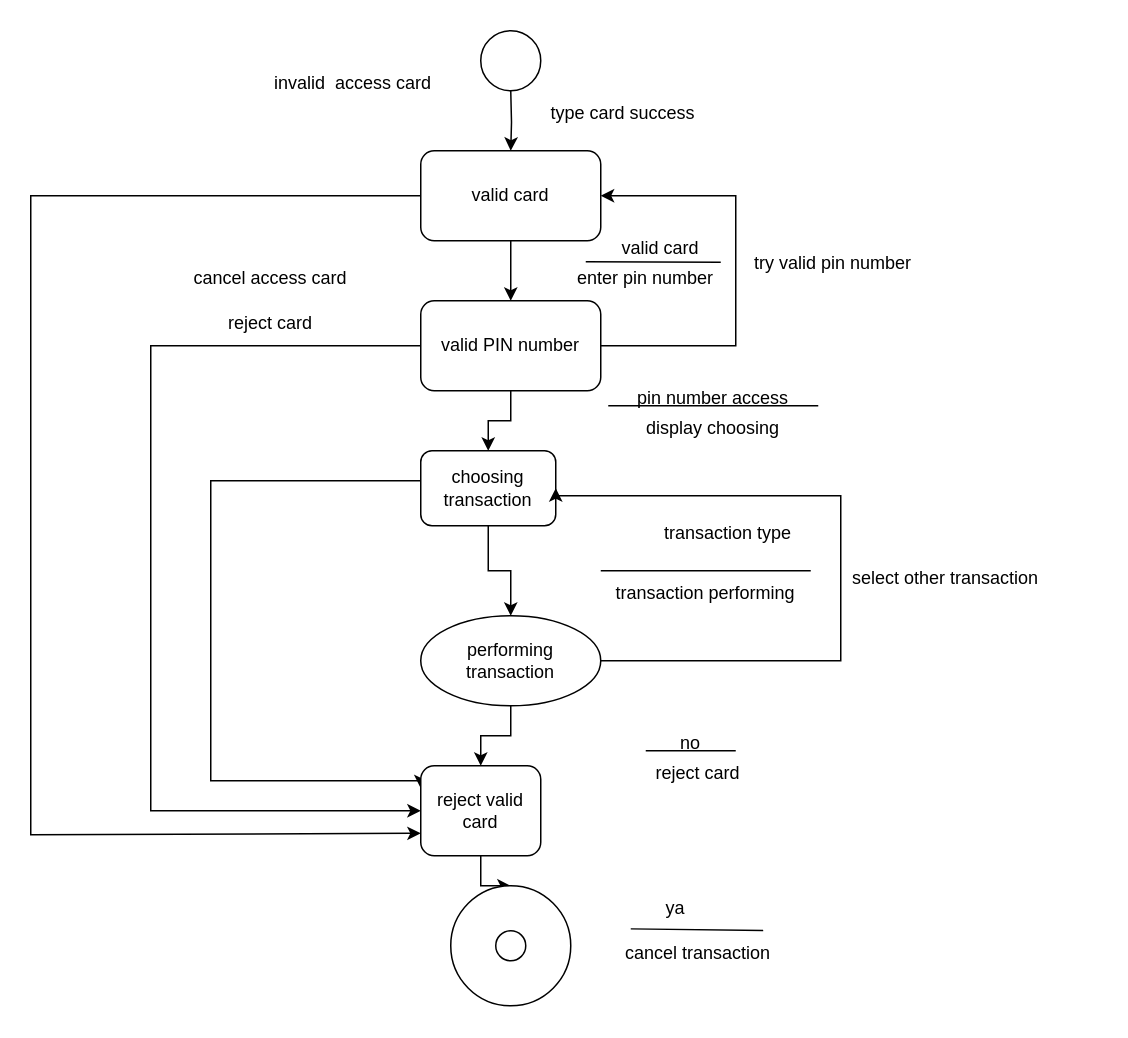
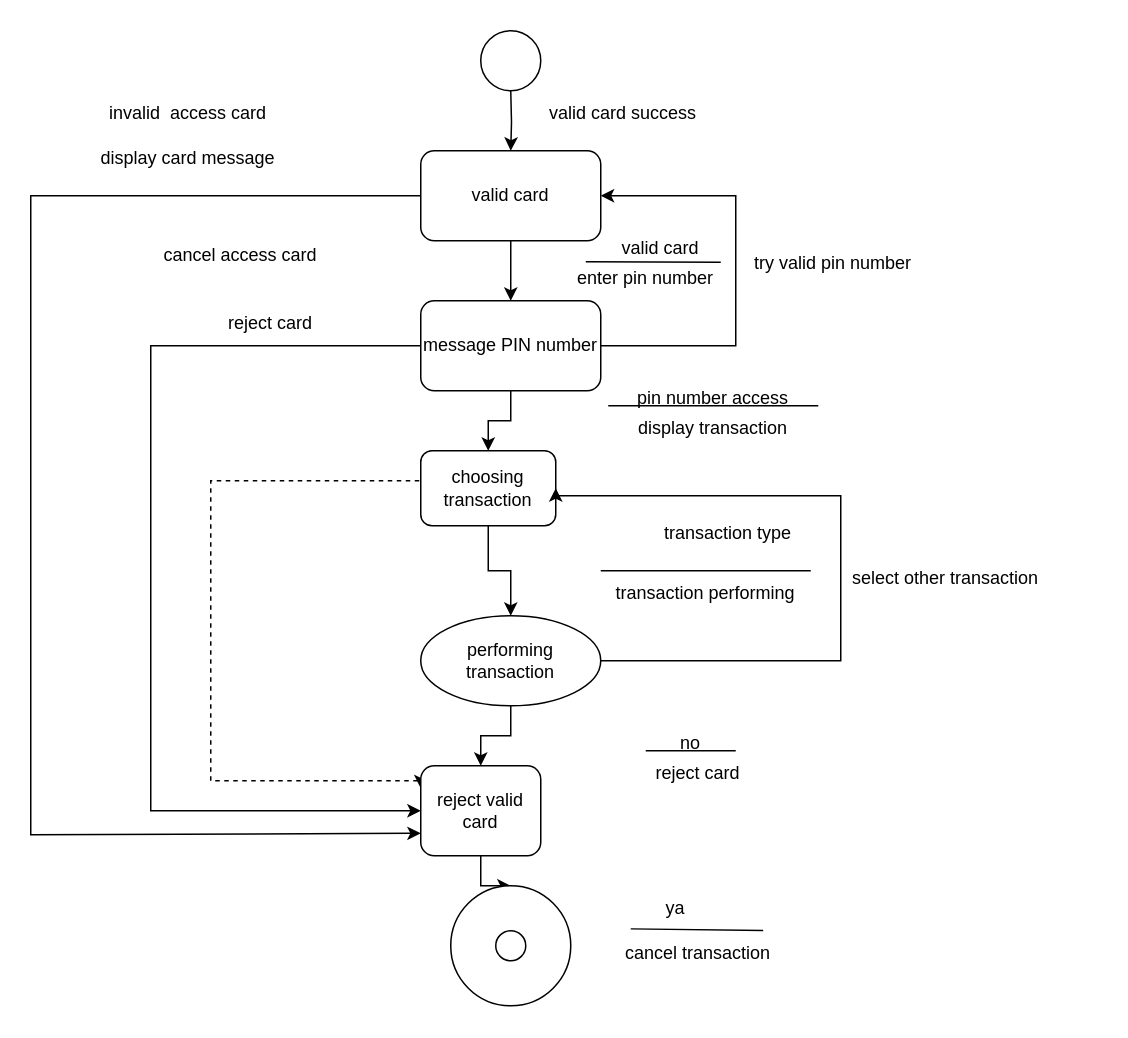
node "invalid access card": moved (353, 83) -> (188, 113)
node "type card success": label "type card success" -> "valid card success"
node "display card message": added
node "cancel access card": moved (271, 278) -> (241, 256)
node "valid PIN number": label "valid PIN number" -> "message PIN number"
node "display choosing": label "display choosing" -> "display transaction"
edge "choosing transaction" -> "reject valid card": style solid -> dashed
